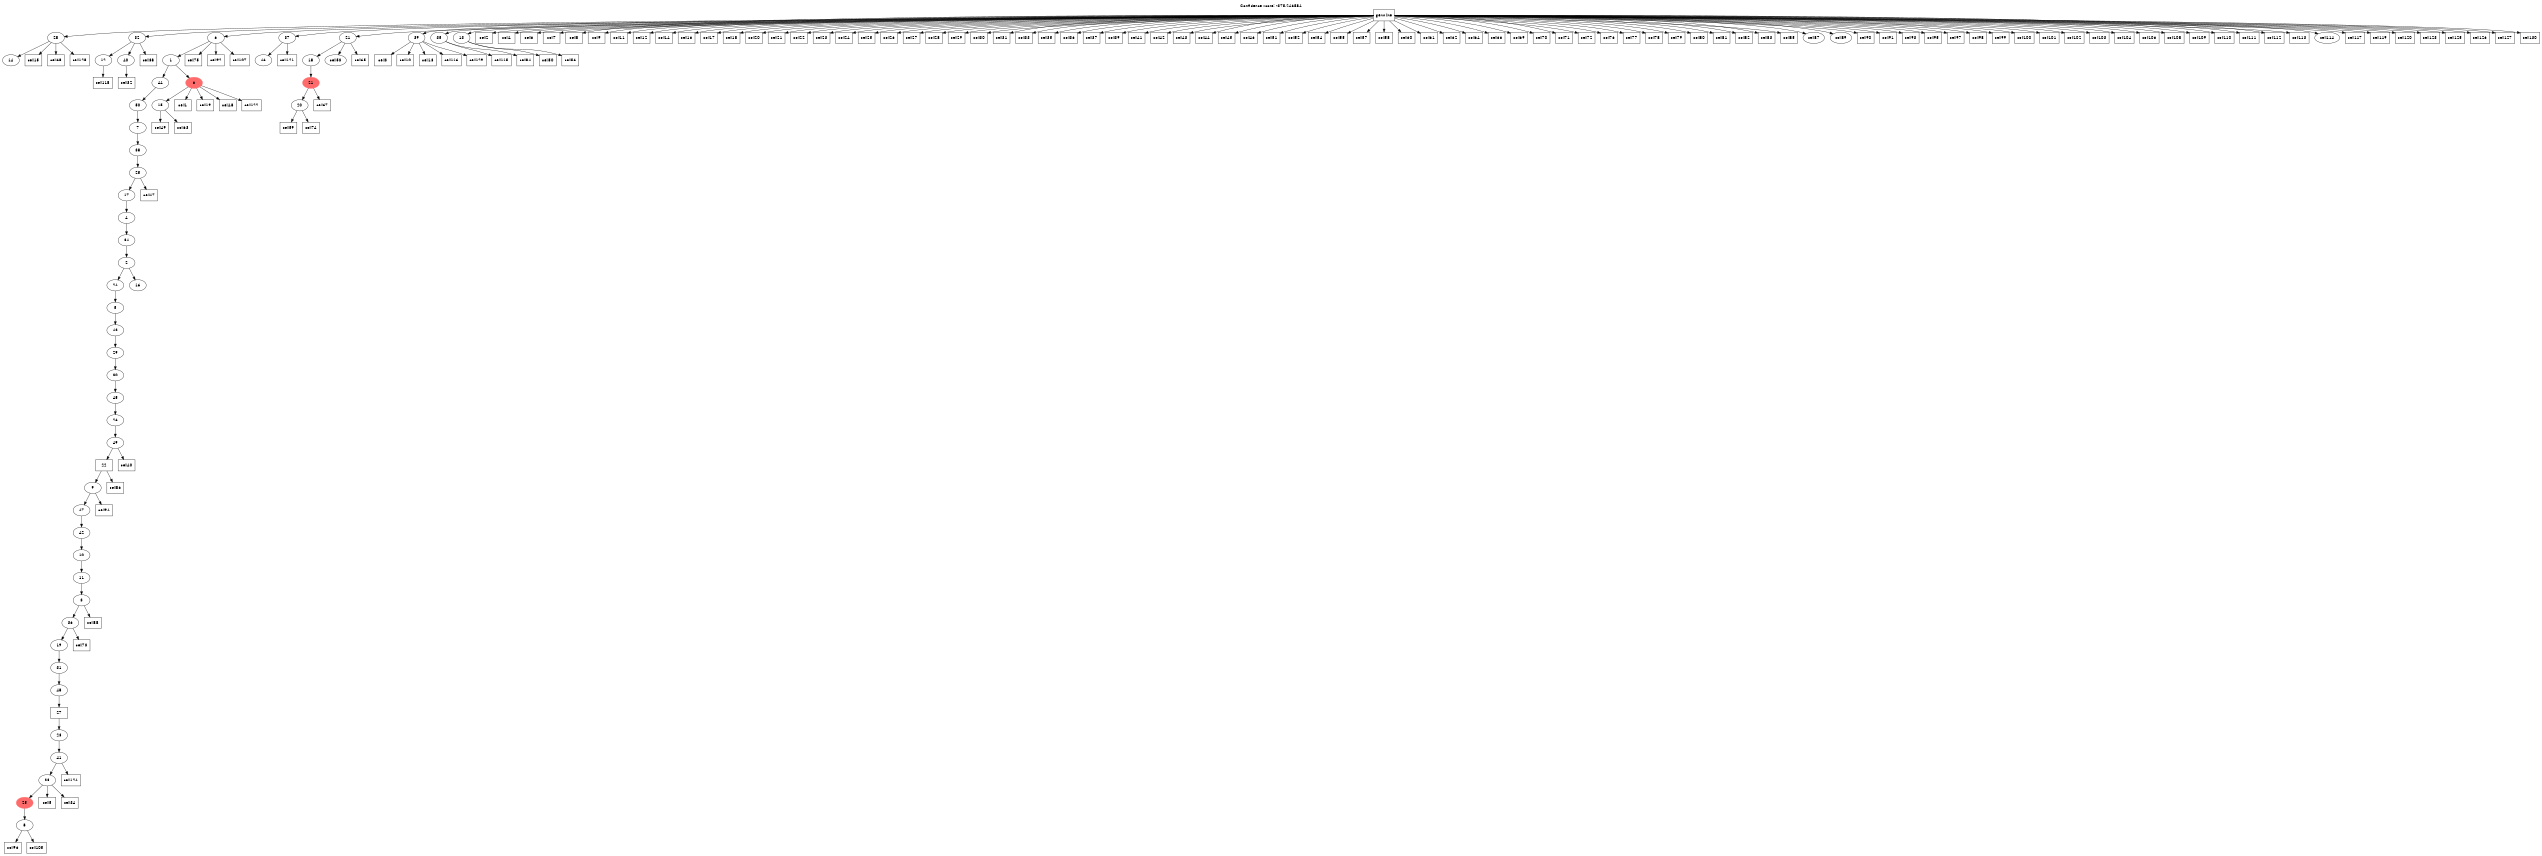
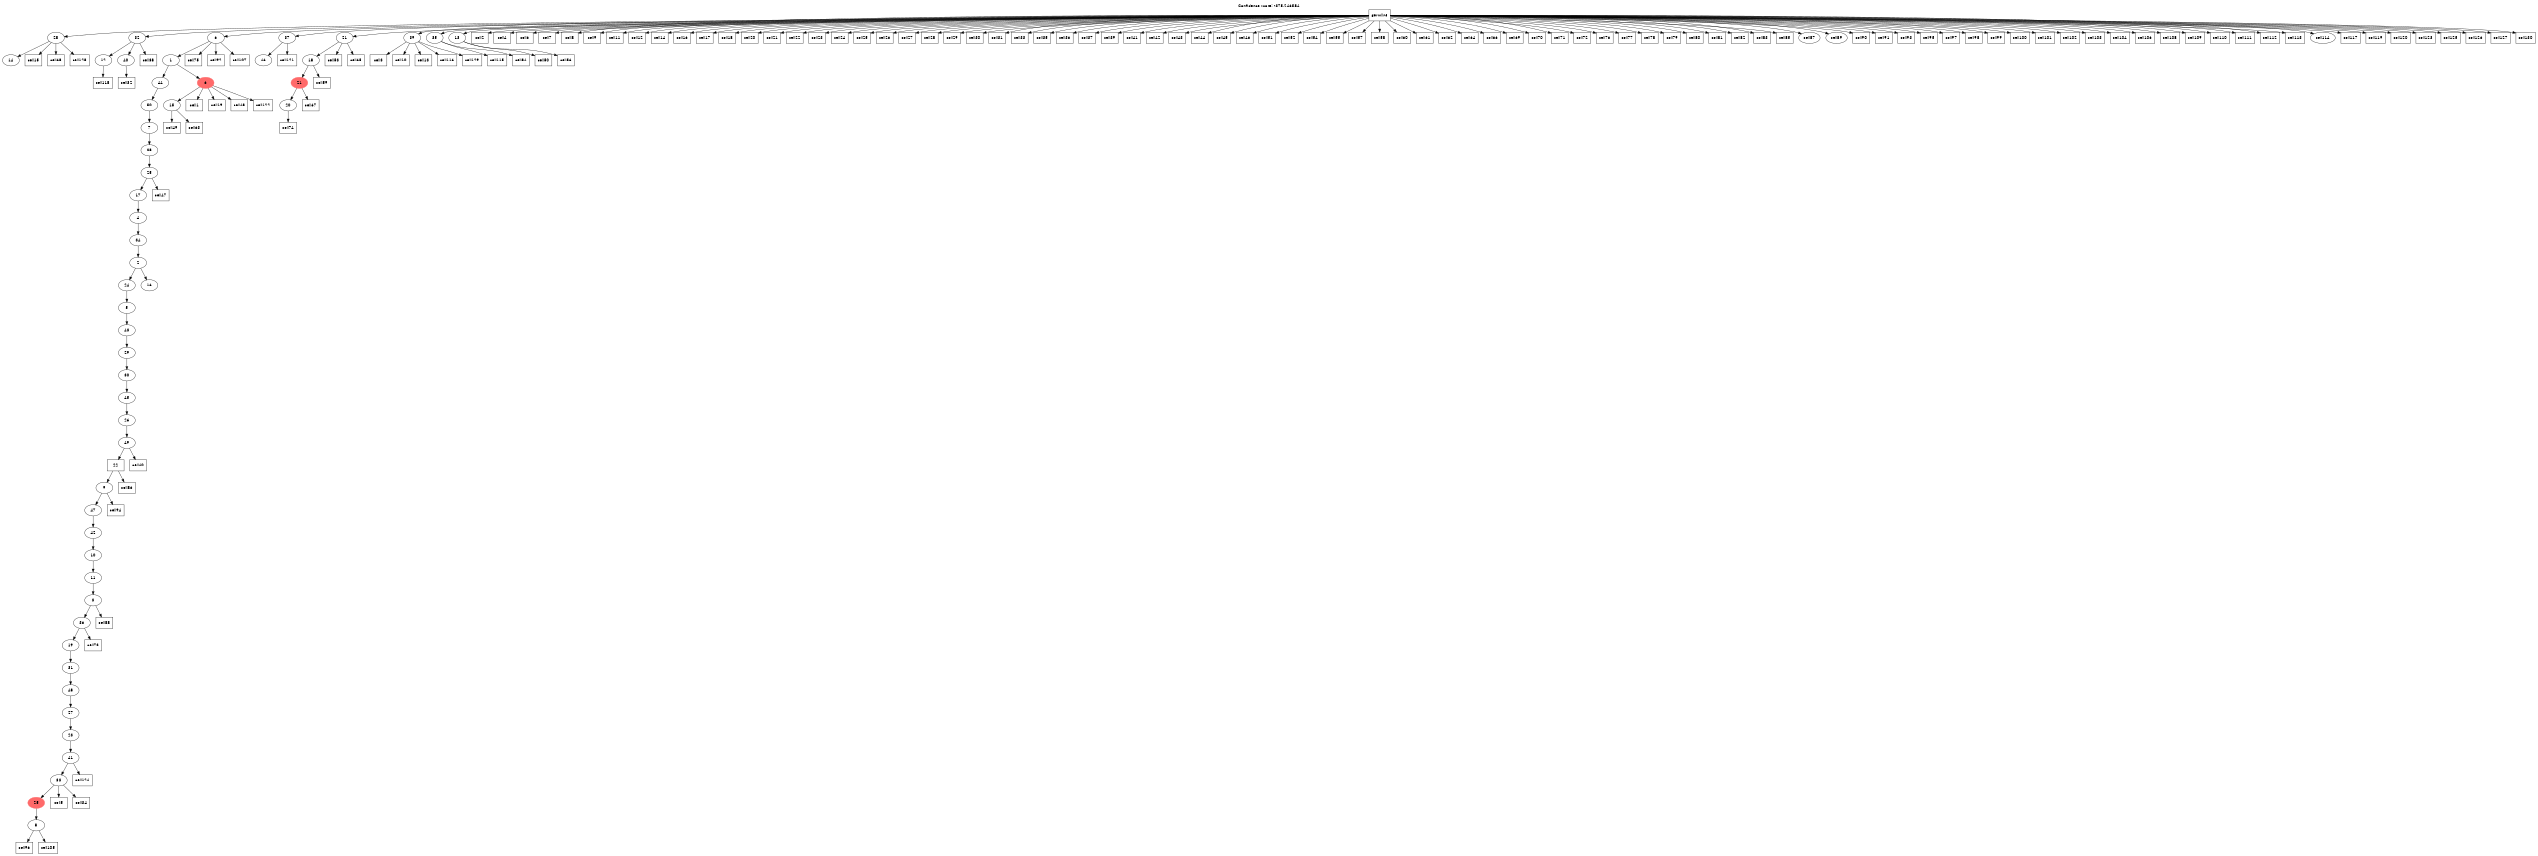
node "cell53": shape ellipse -> box
edge "20" -> "cell59": now "18" -> "cell59"
node "27": shape box -> ellipse
